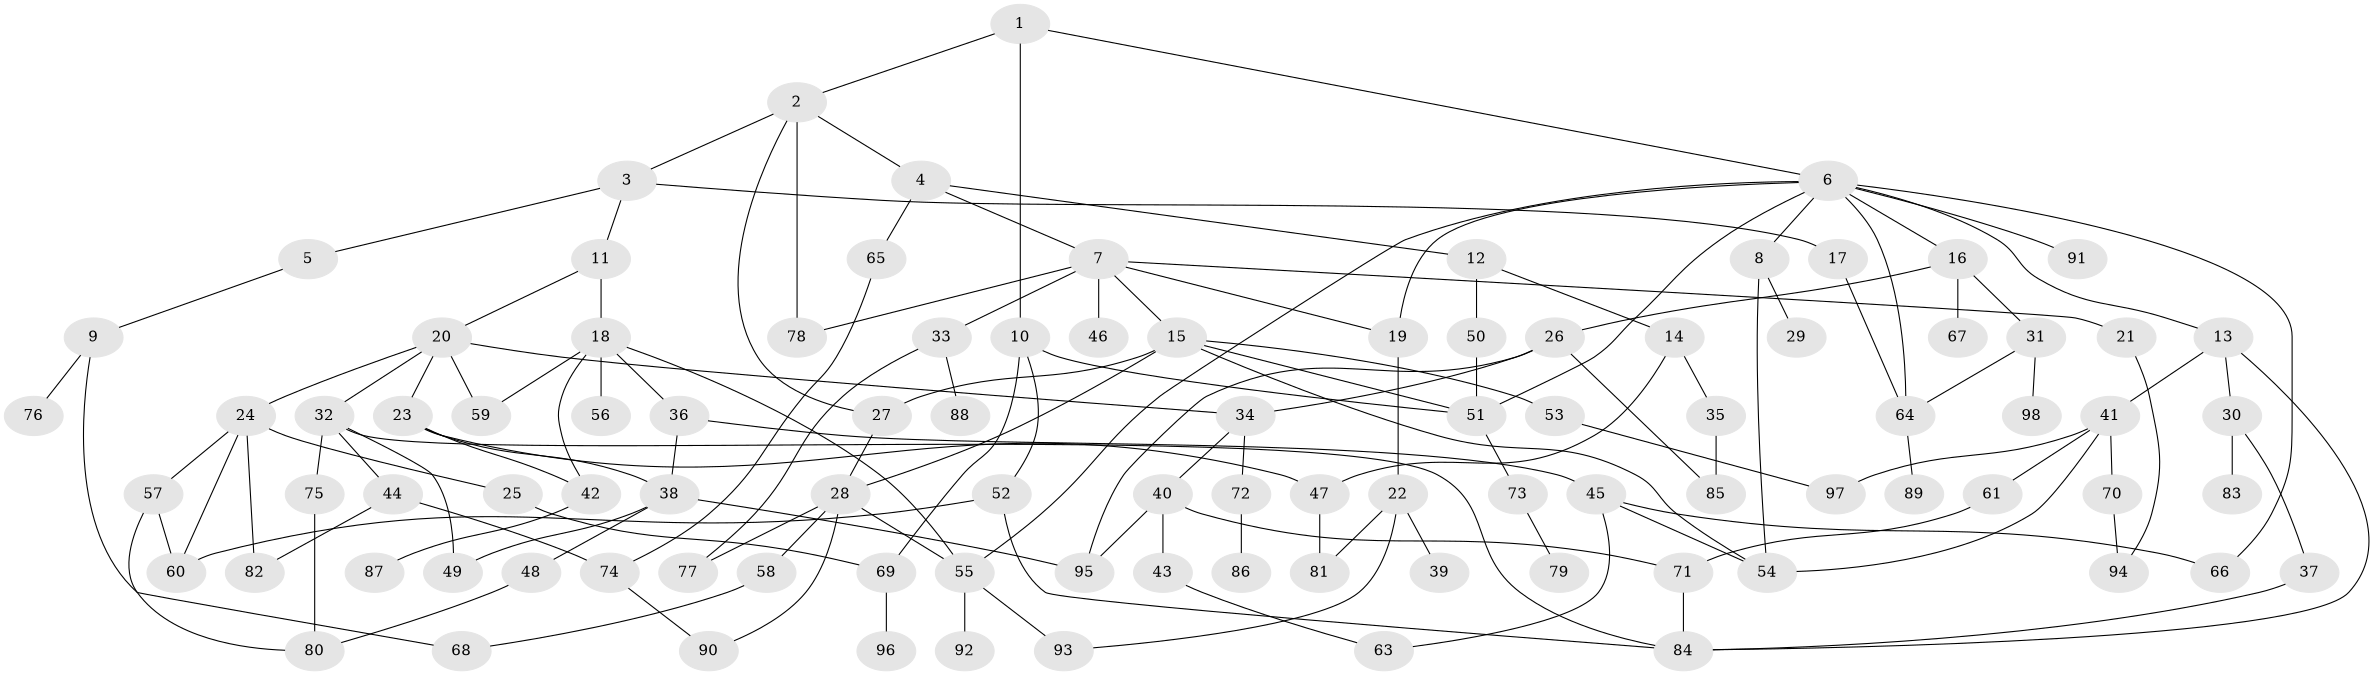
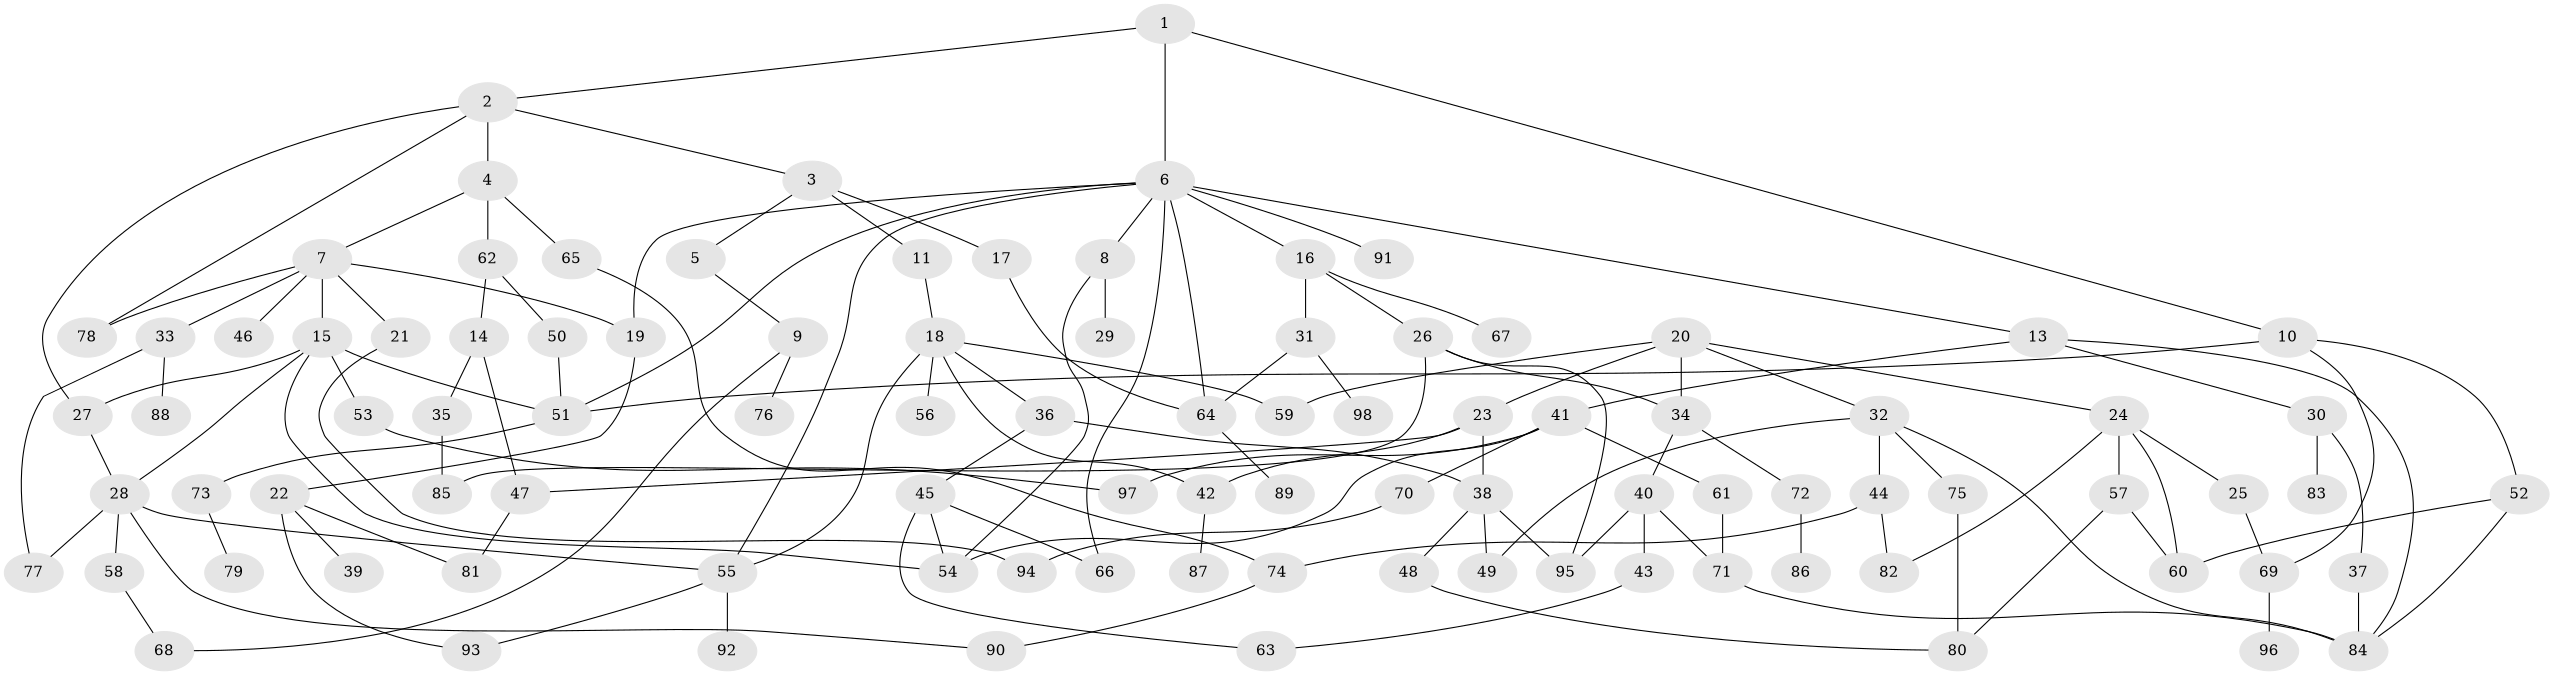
node "12": label "12" -> "62"
edge "11" -- "20": removed
